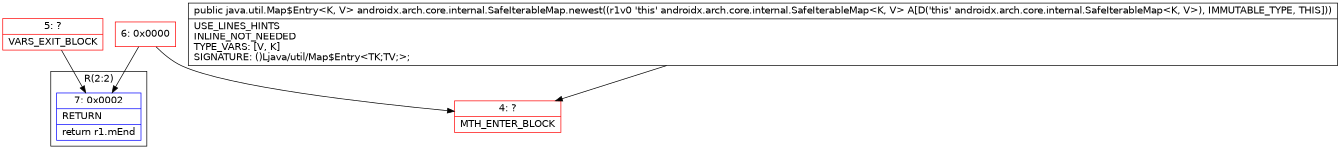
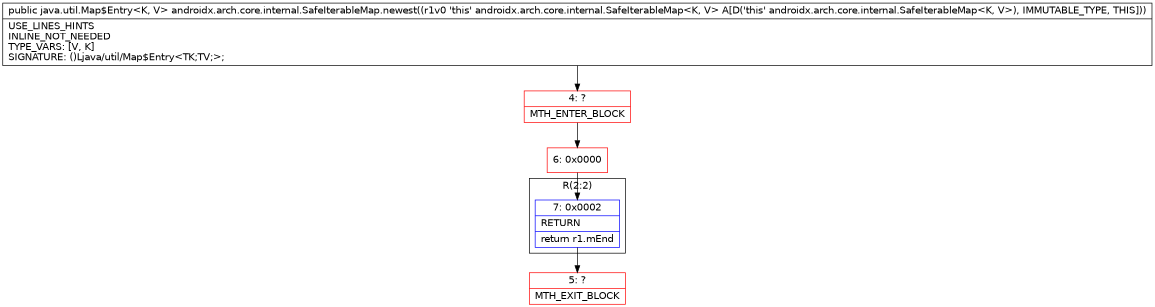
node "5: ?": text "VARS_EXIT_BLOCK" -> "MTH_EXIT_BLOCK"
edge "5: ?" -> "7: 0x0002": reversed
edge "6: 0x0000" -> "4: ?": reversed
